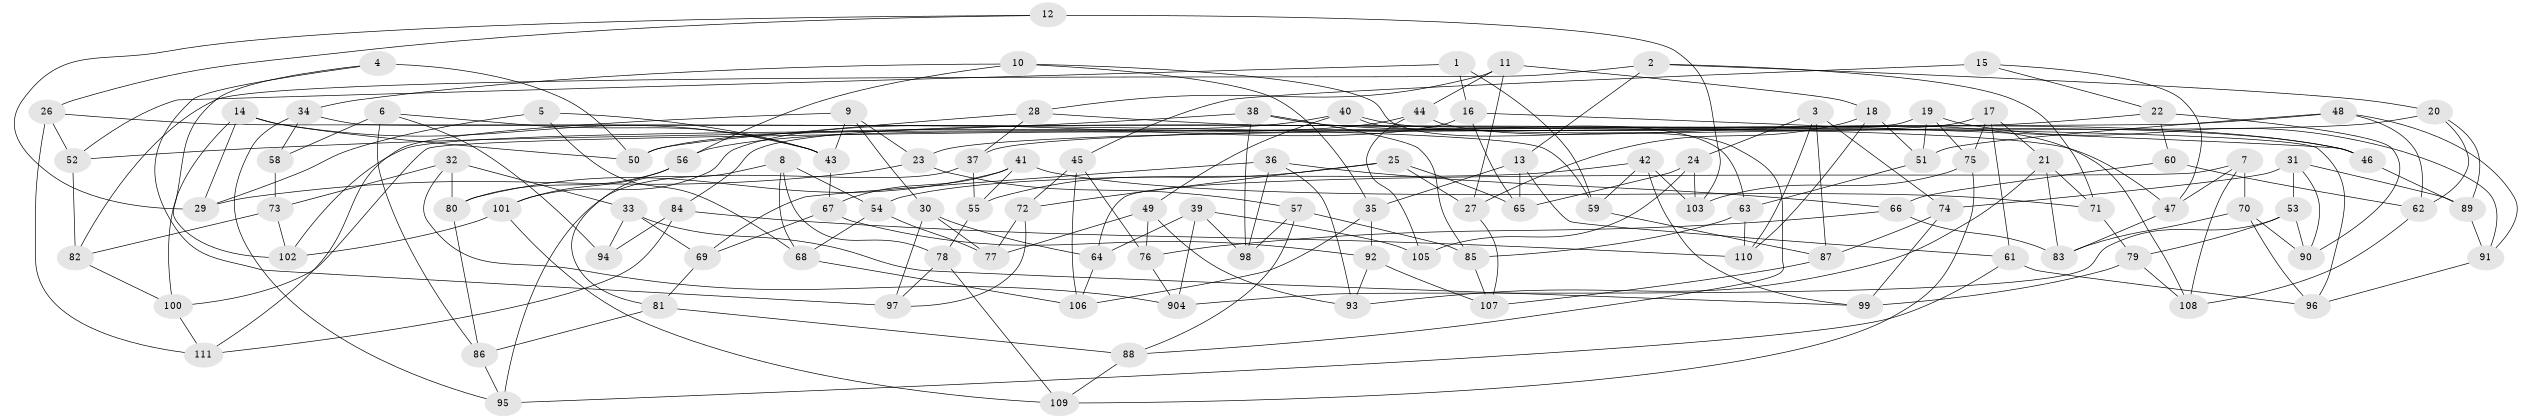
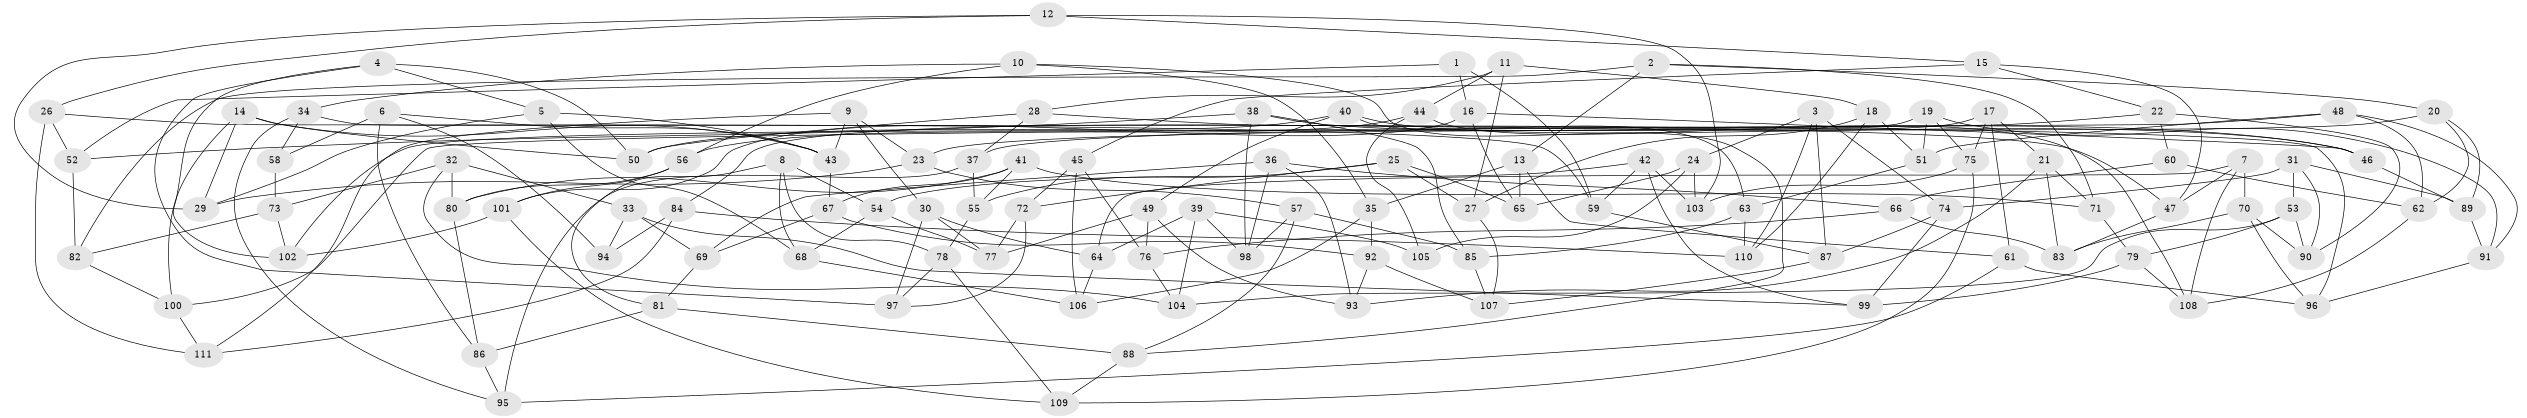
edge "12" -- "15": added
edge "4" -- "5": added
node "904": label "904" -> "104"
